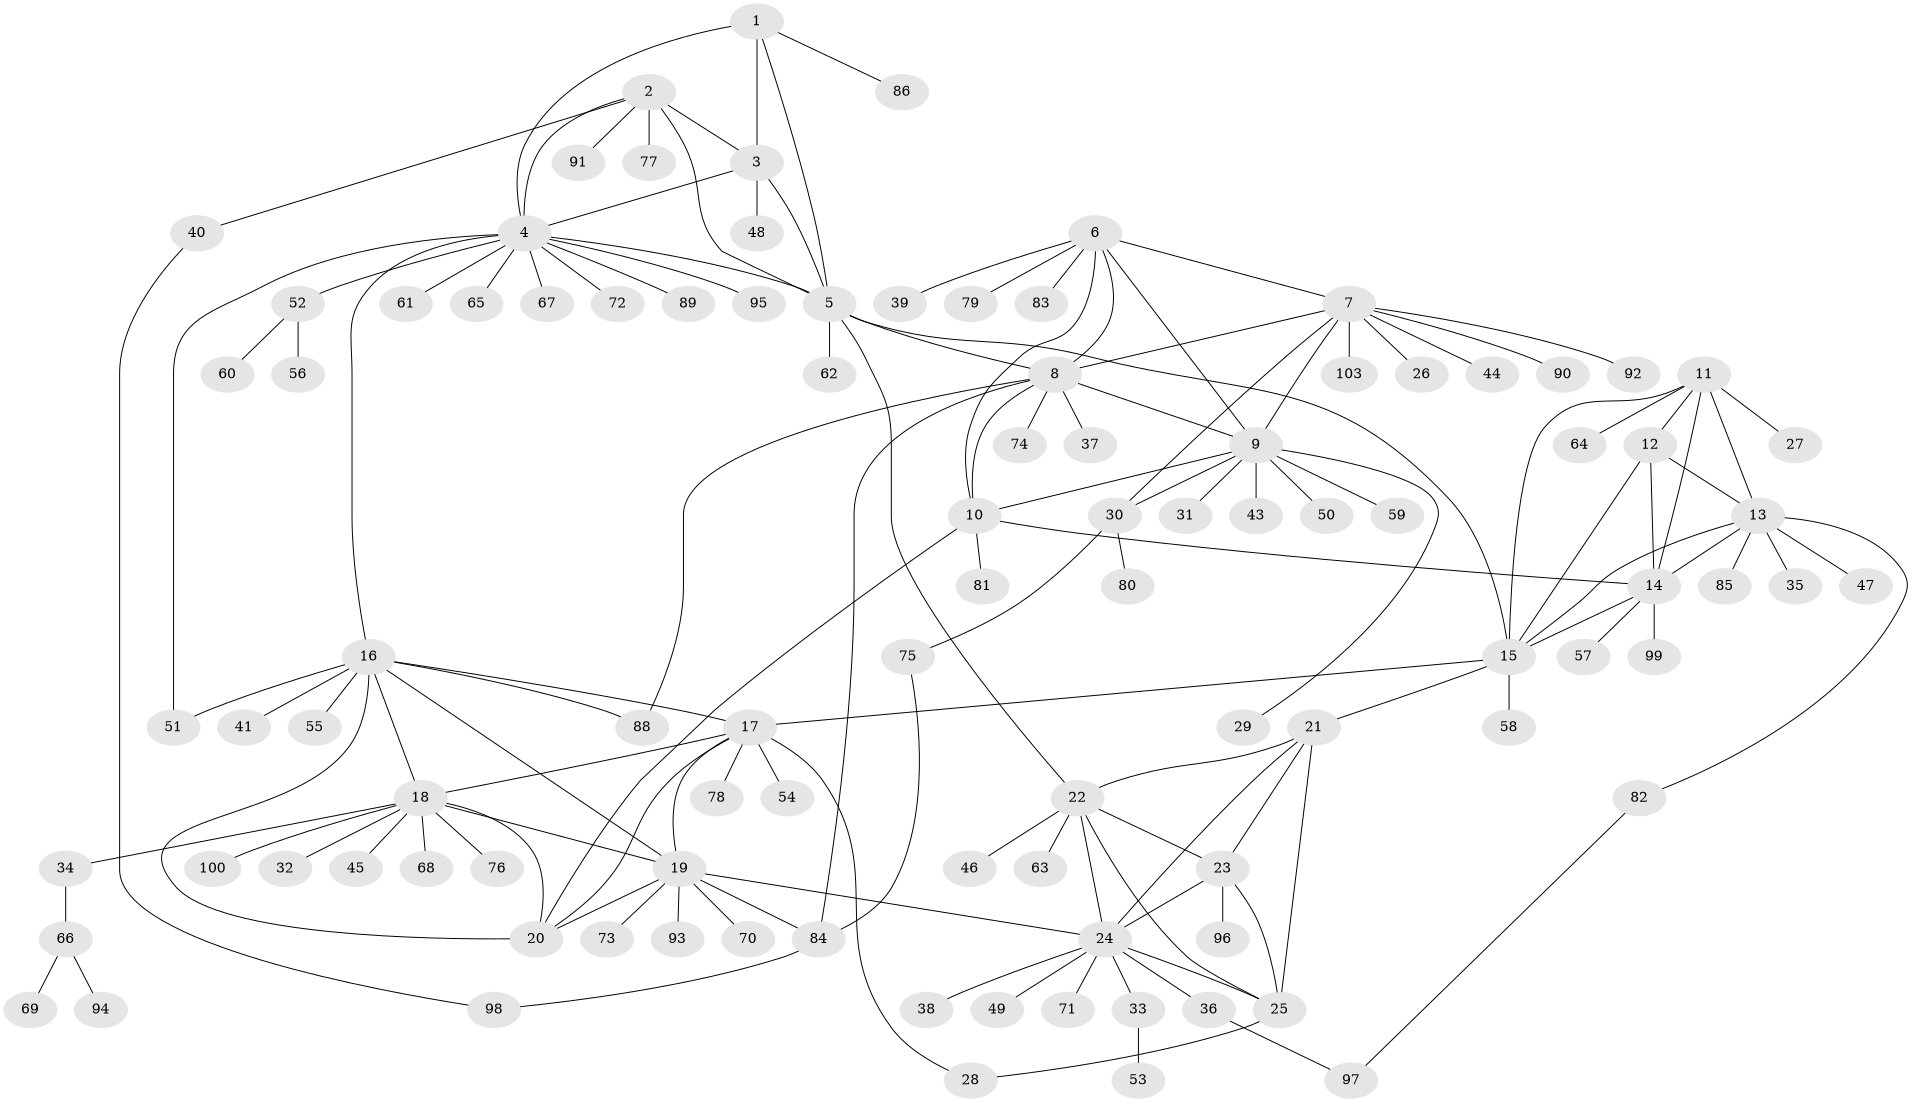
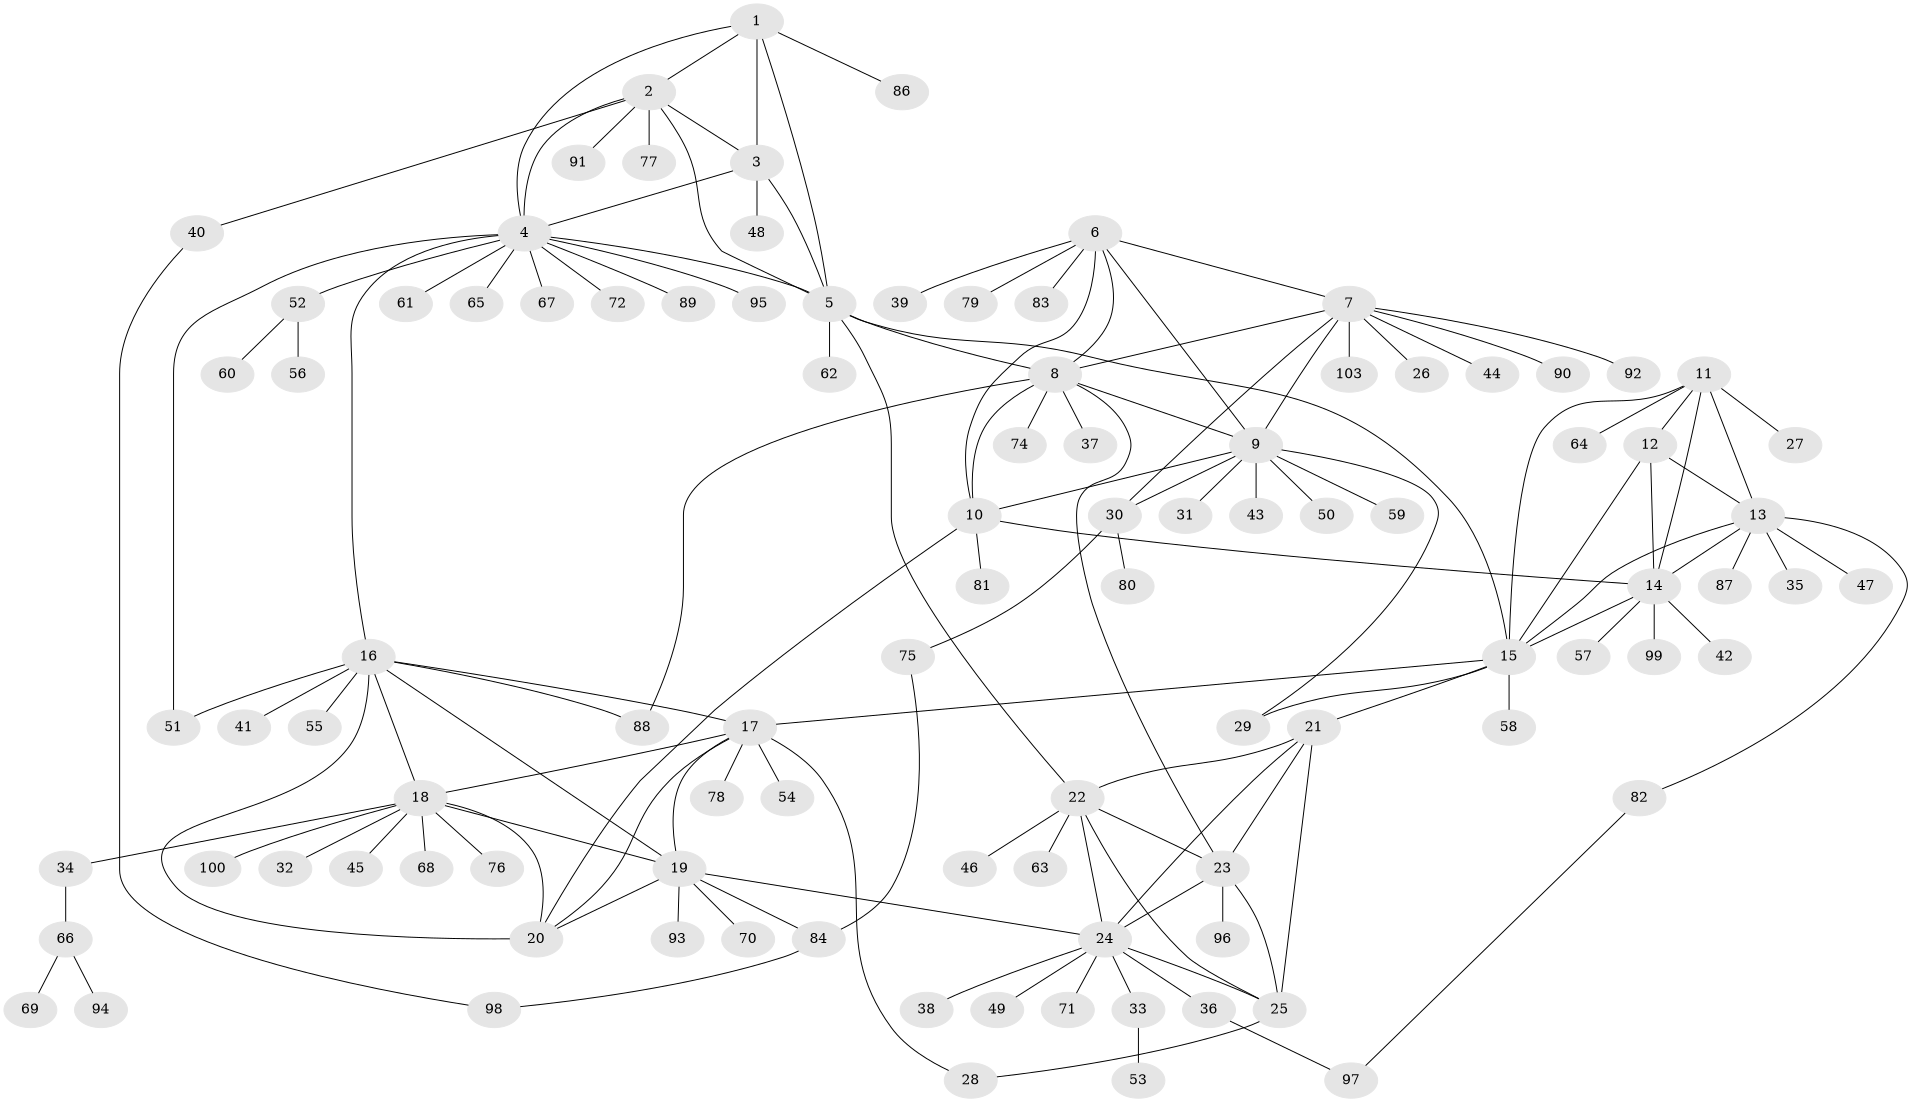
edge "1" -- "2": added
edge "8" -- "84": now "8" -- "23"
node "85": label "85" -> "87"
node "42": added
edge "15" -- "29": added
node "73": removed
